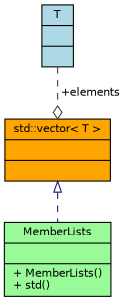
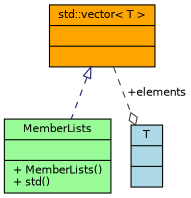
edge "T" -> "std::vector< T >": reversed
